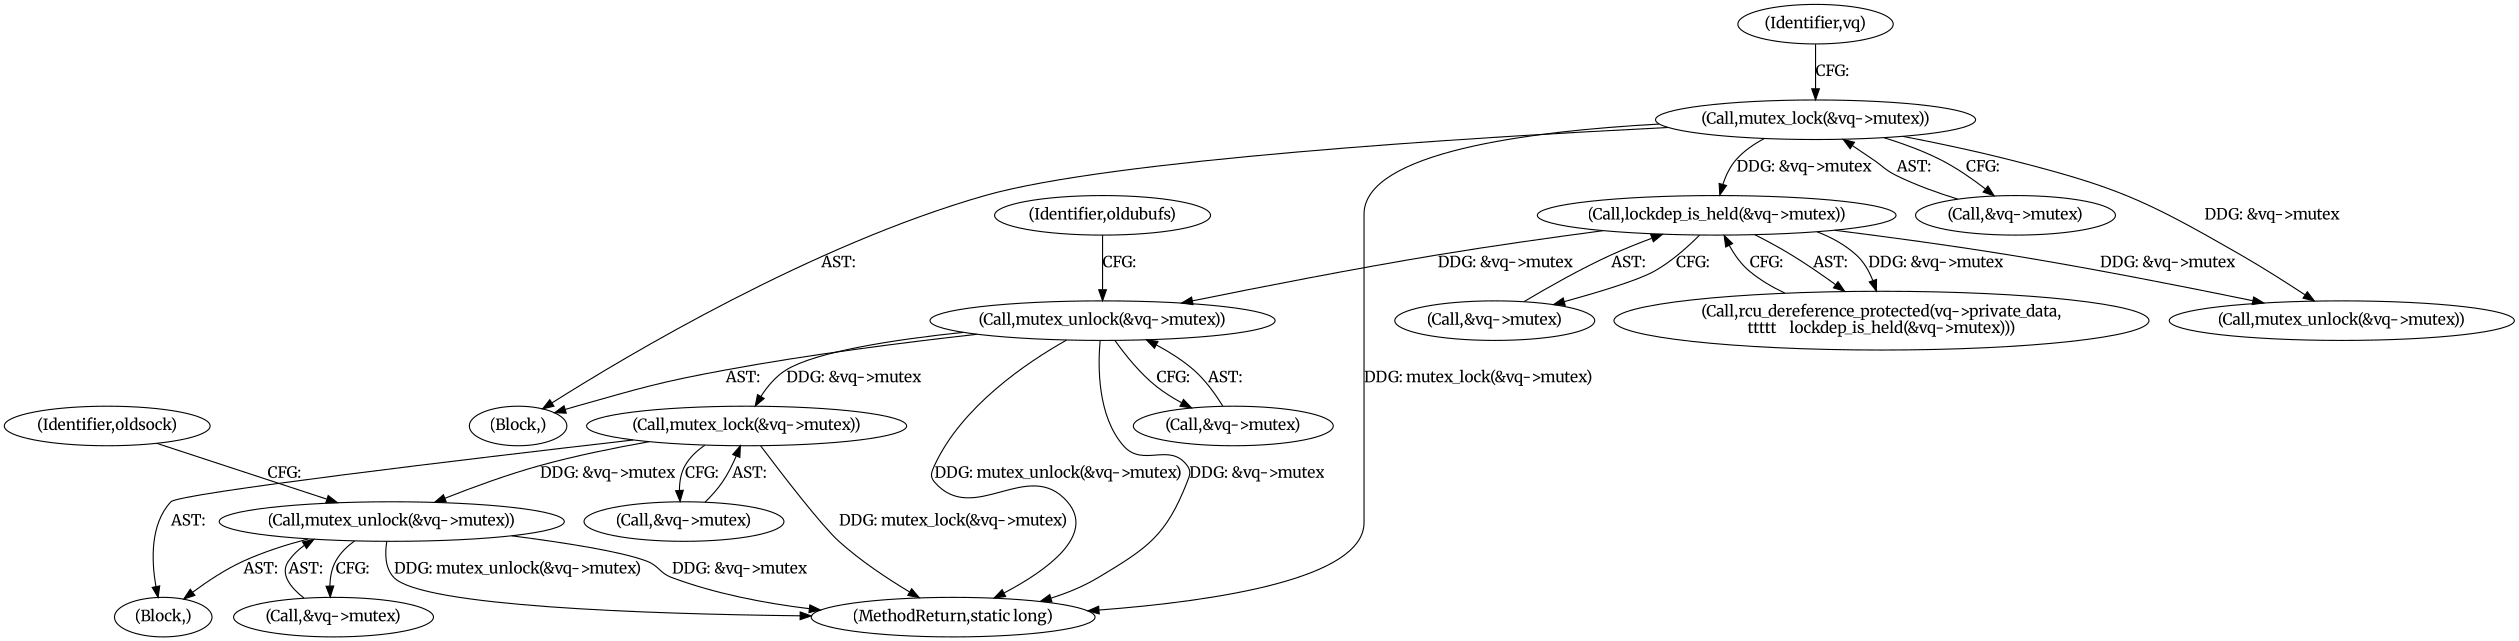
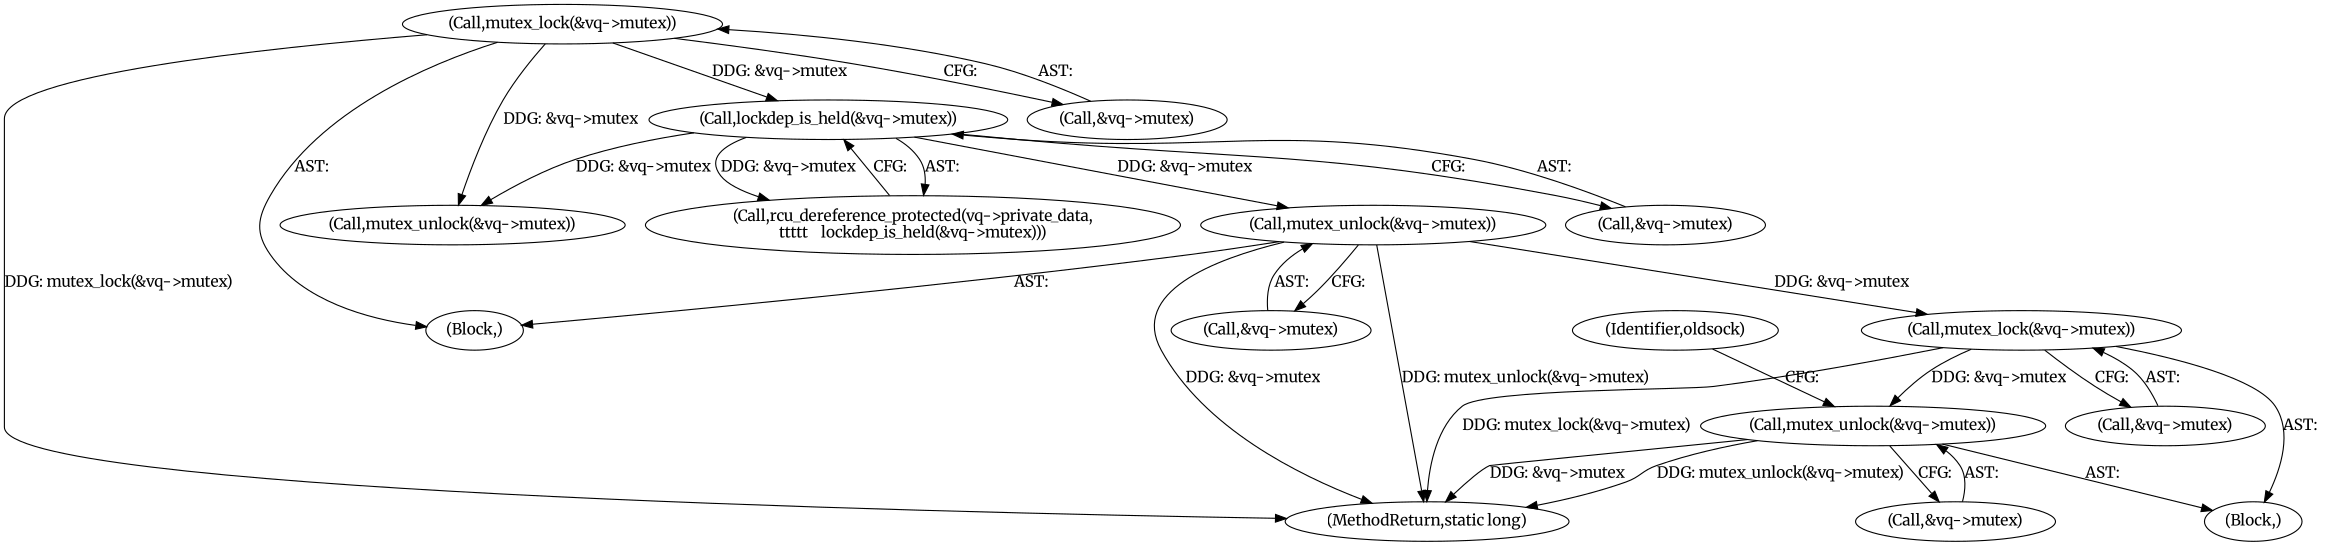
node "(Identifier,vq)": removed
node "(Identifier,oldubufs)": removed
